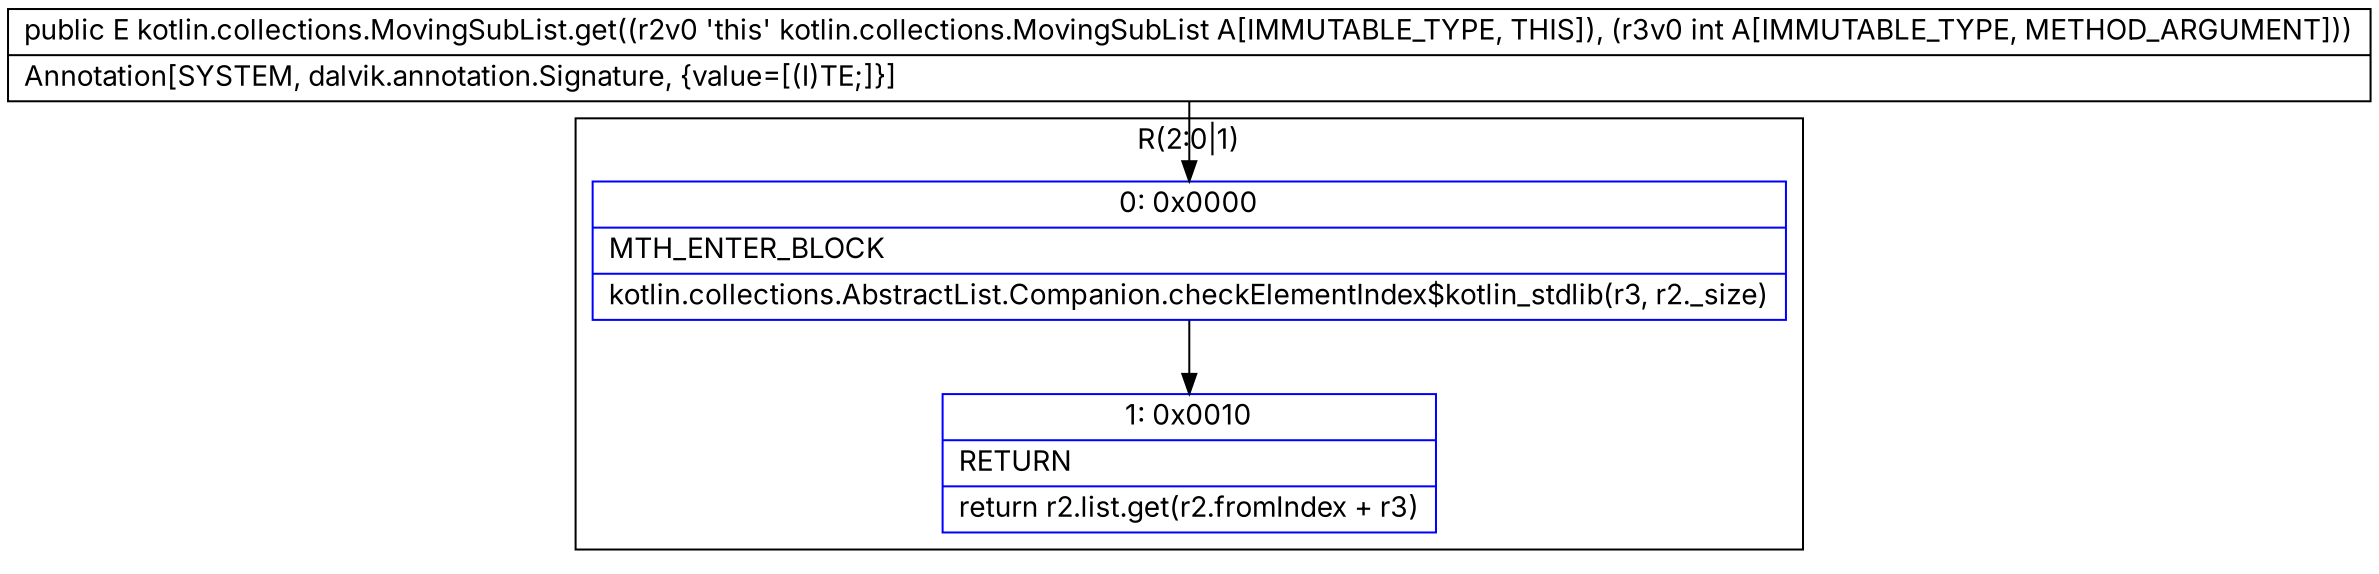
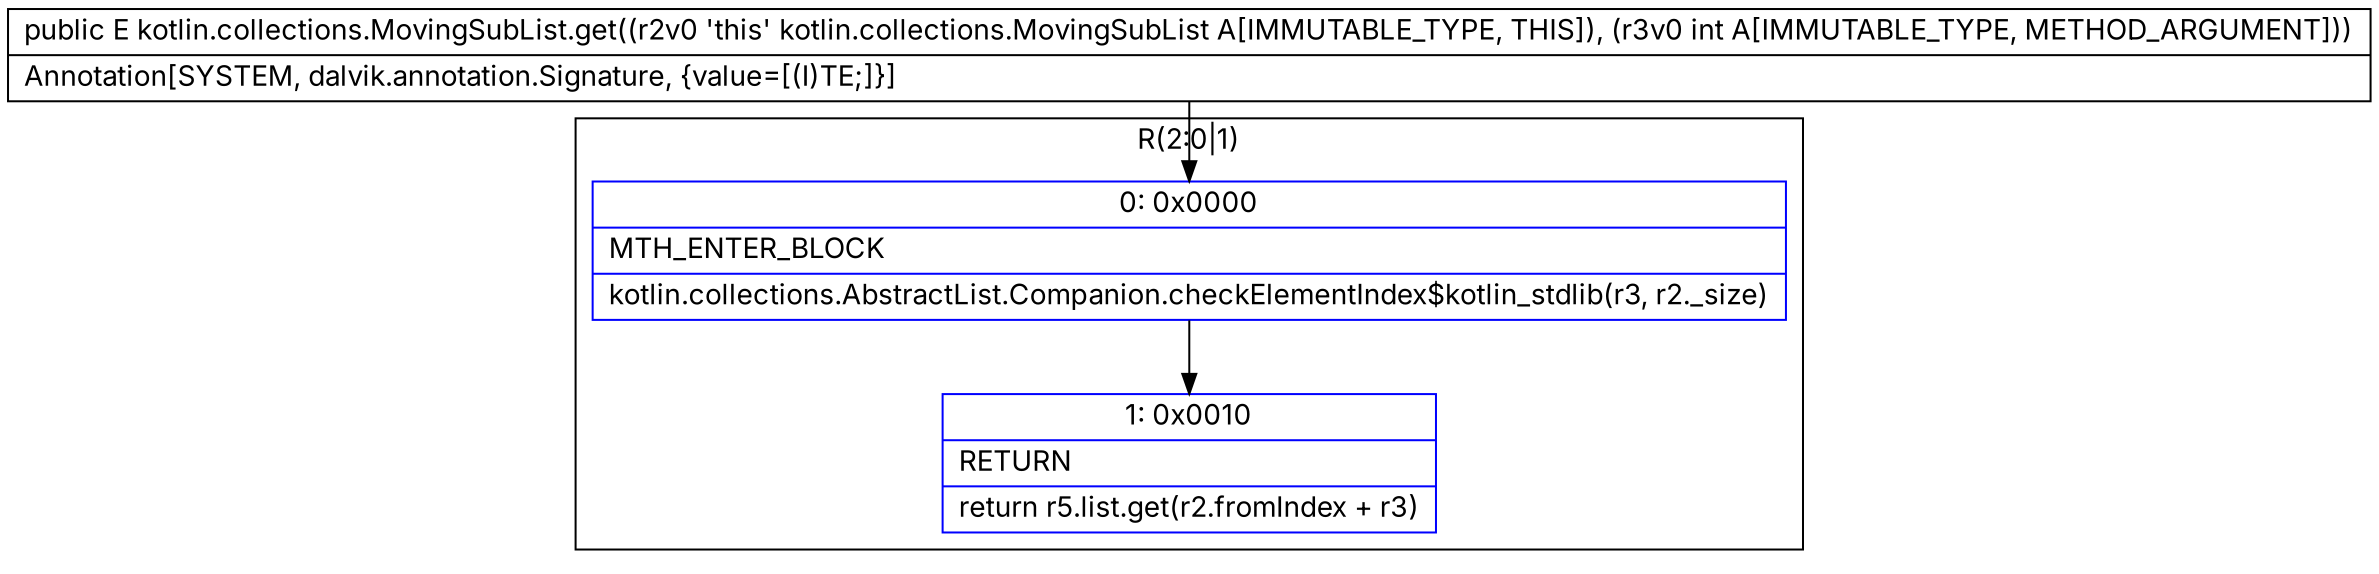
node "1: 0x0010": text "return r2.list.get(r2.fromIndex + r3)" -> "return r5.list.get(r2.fromIndex + r3)"
